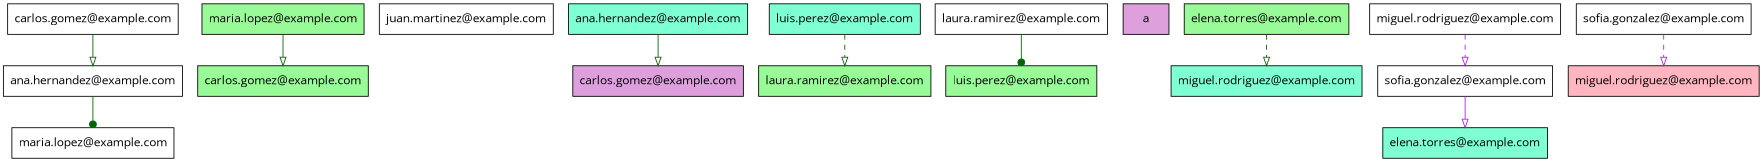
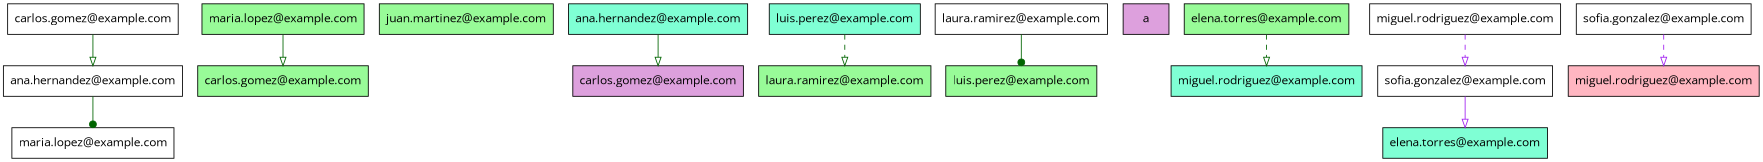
node "juan.martinez@example.com": fillcolor white -> palegreen
